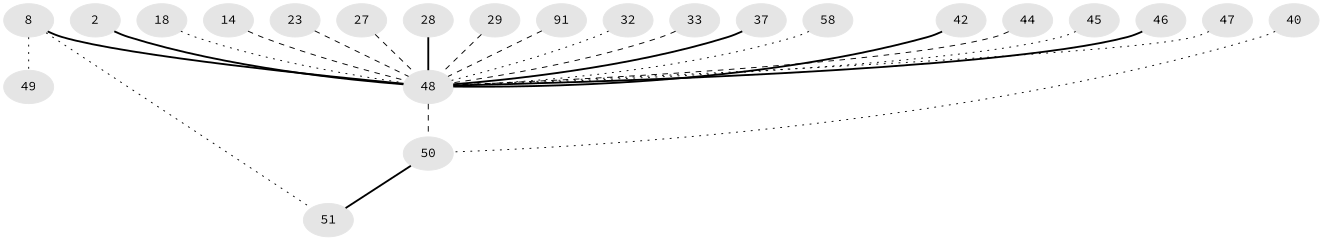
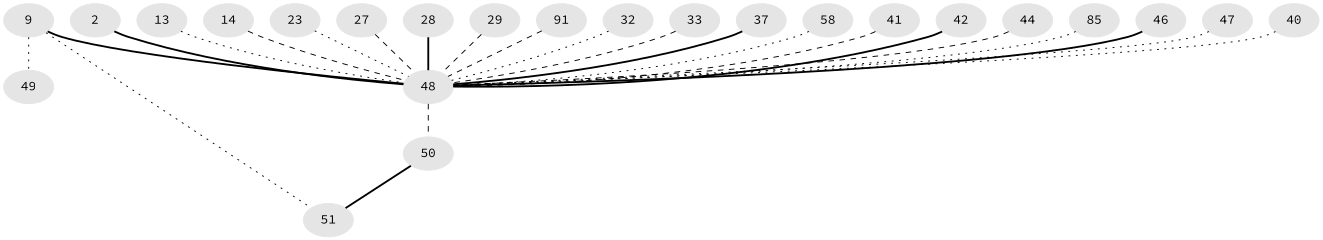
node "8": label "8" -> "9"
node "18": label "18" -> "13"
node "41": added
node "45": label "45" -> "85"
edge "23" -- "48": style dashed -> dotted
edge "40" -- "50": now "40" -- "48"
